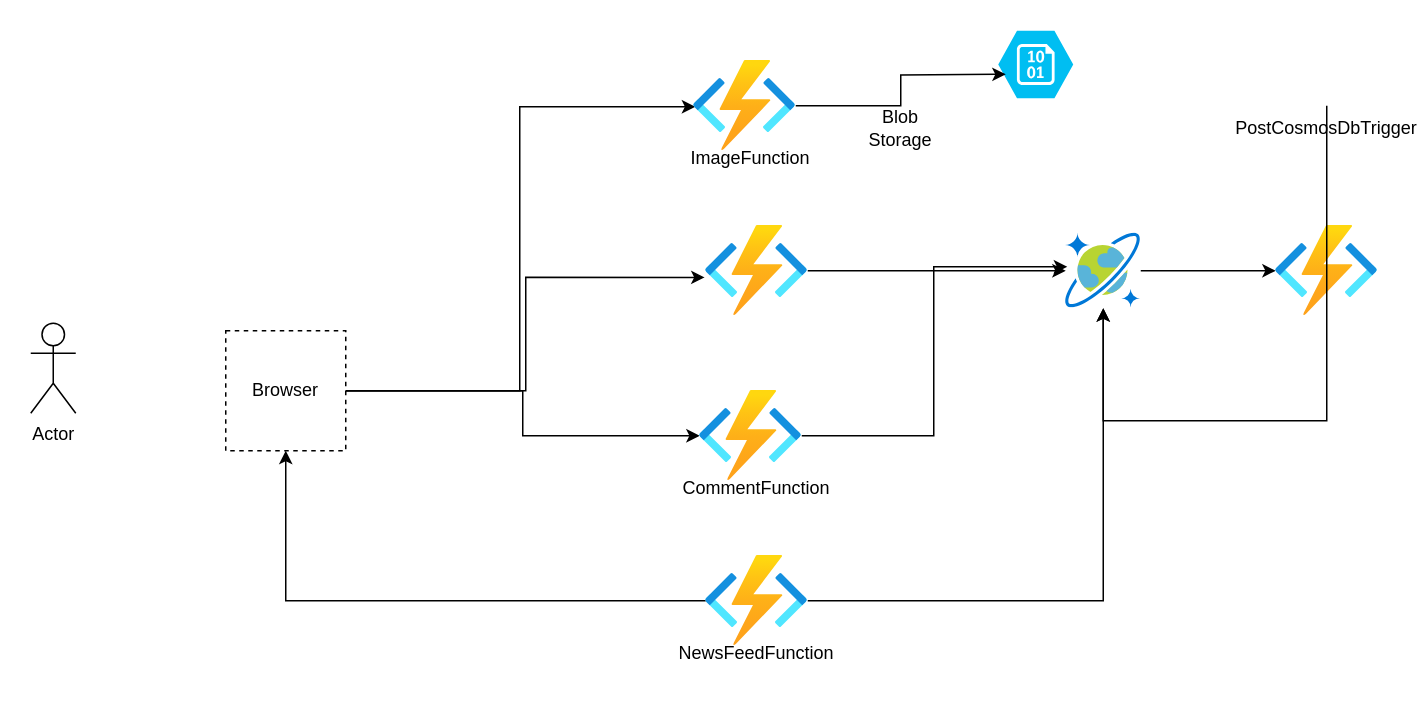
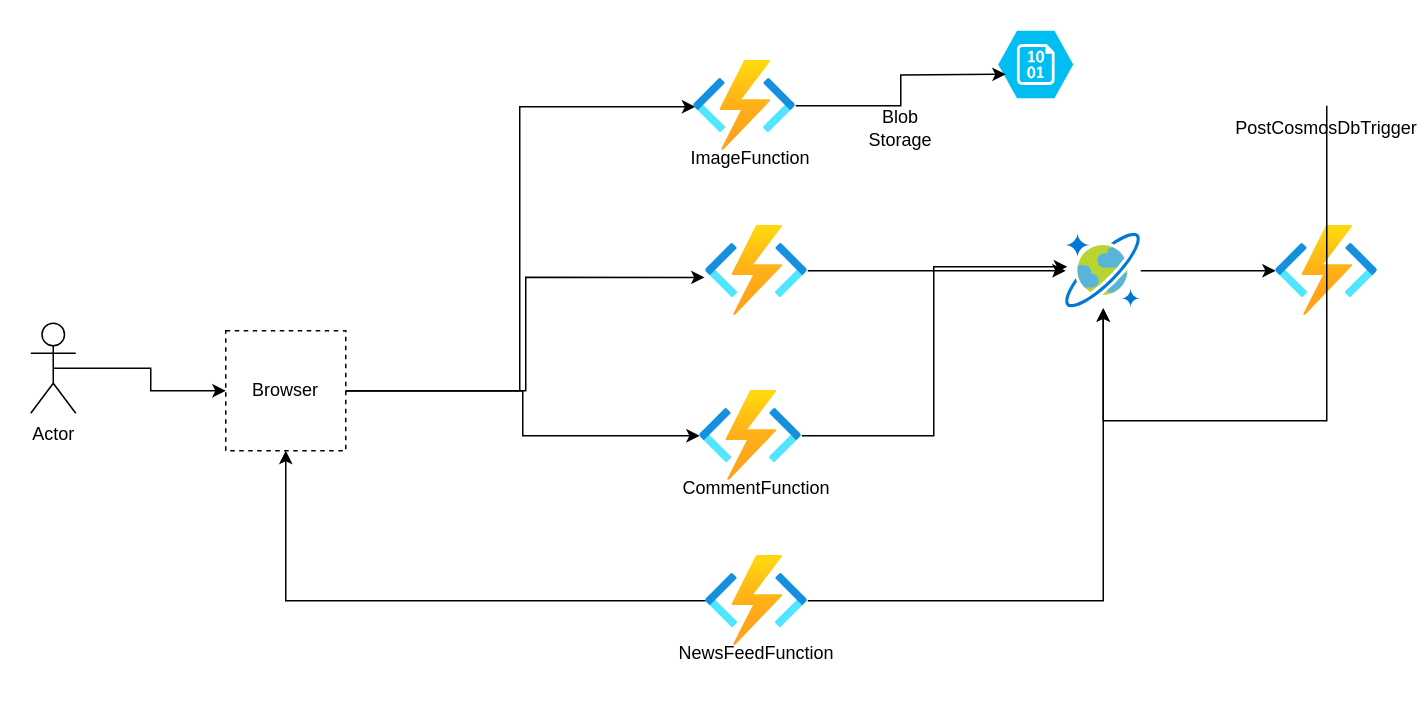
edge "Actor" -> "Browser": added
